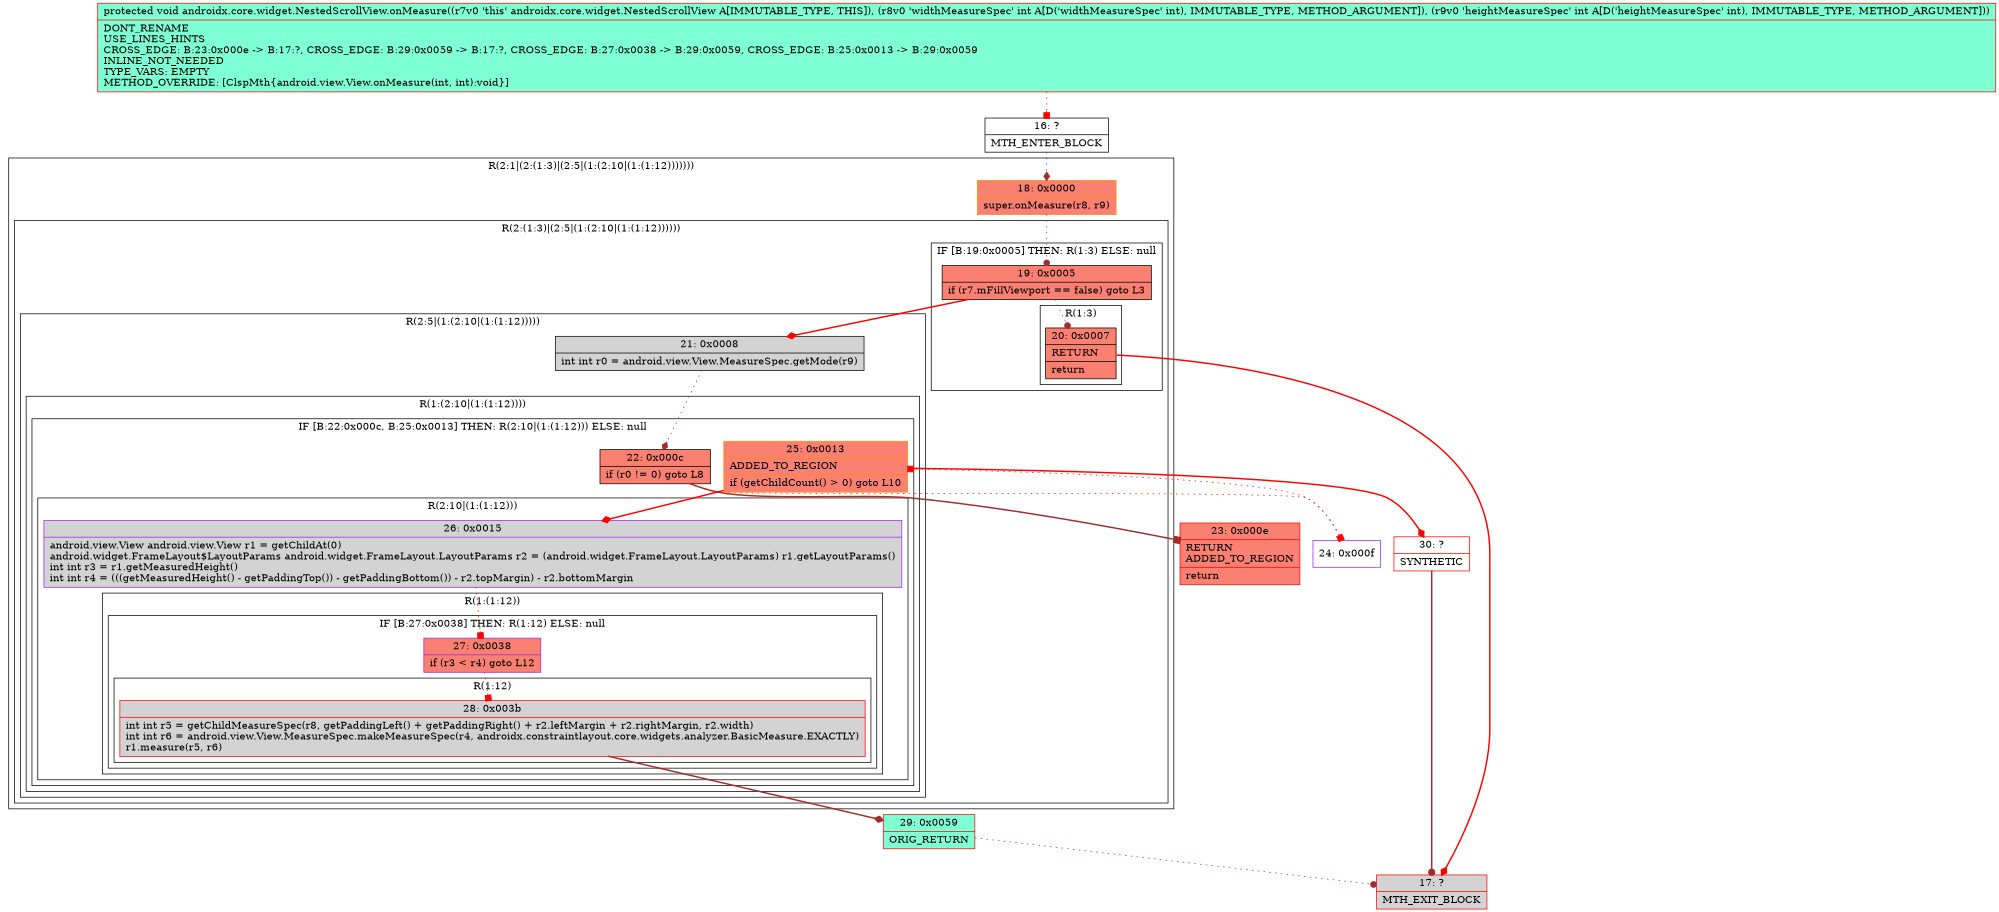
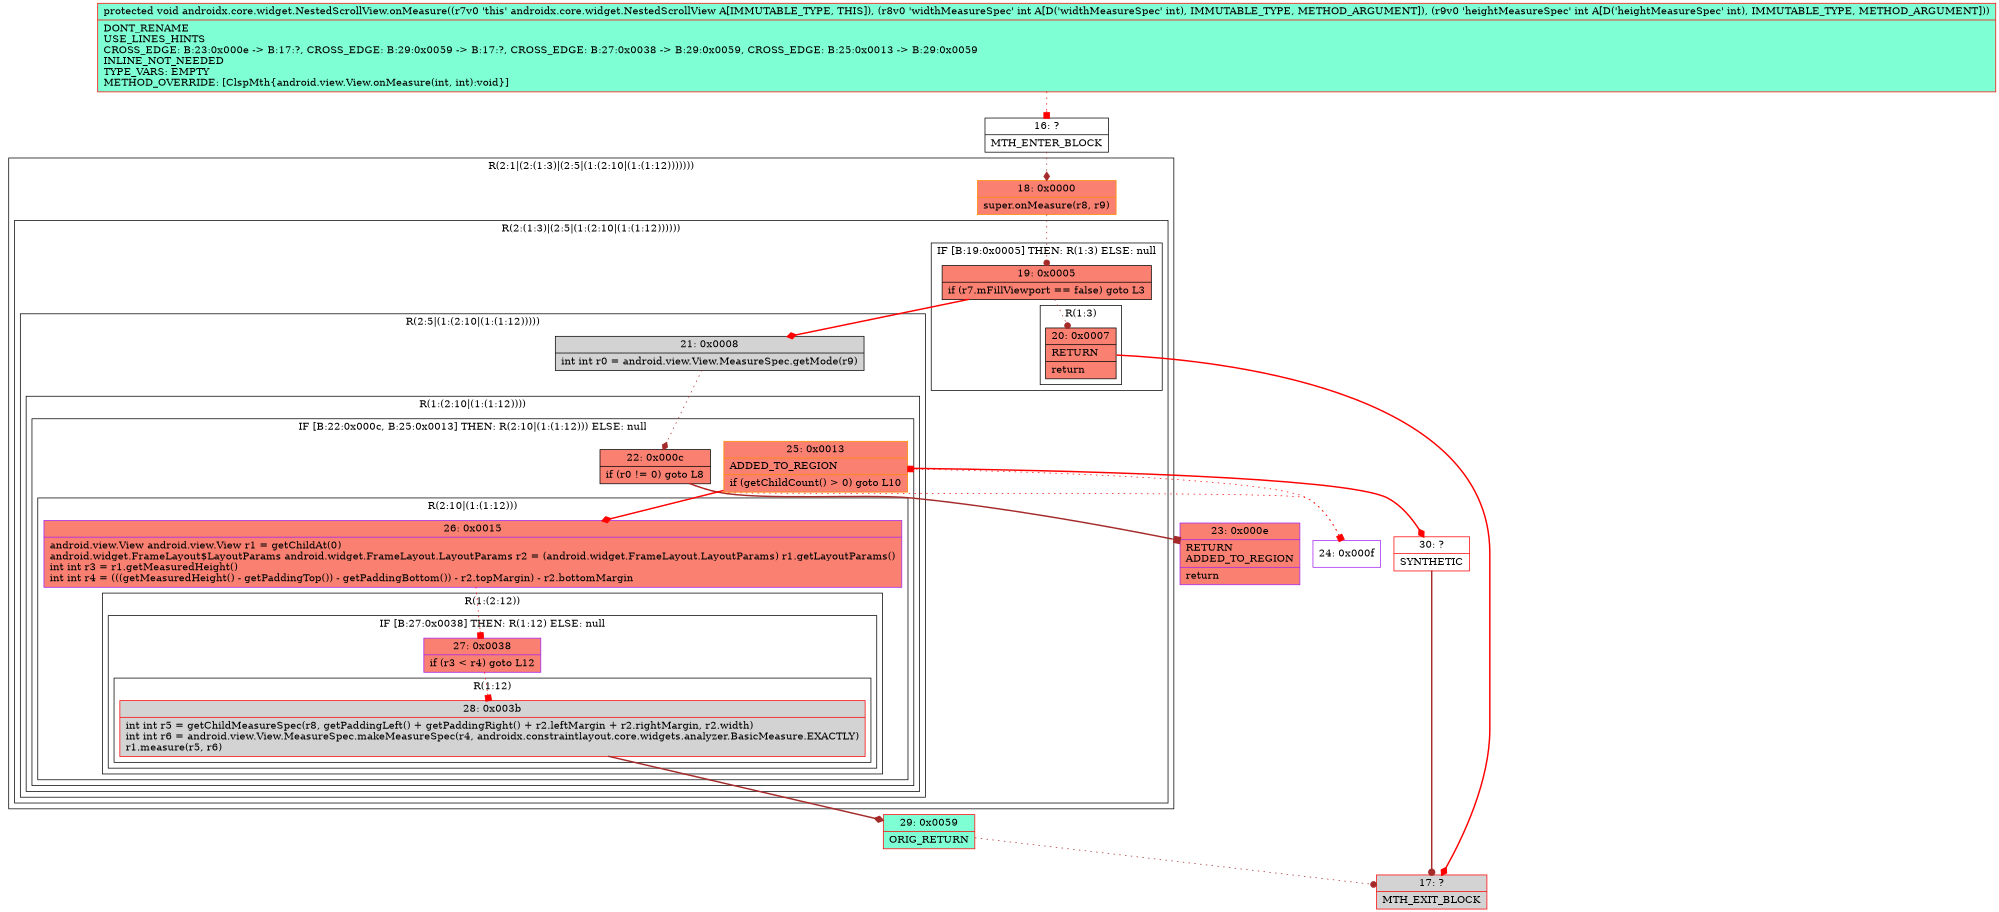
node "26: 0x0015": fillcolor lightgrey -> salmon
node "23: 0x000e": color red -> purple
cluster "R(1:(1:12))": label "R(1:(1:12))" -> "R(1:(2:12))"
